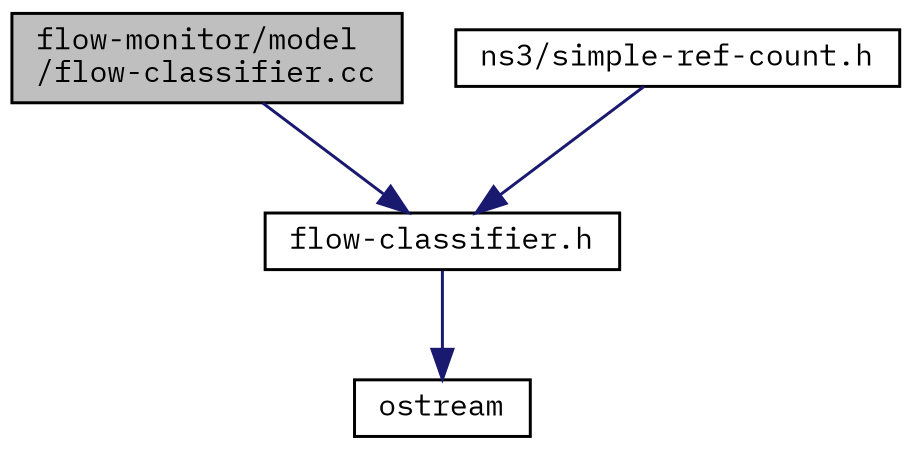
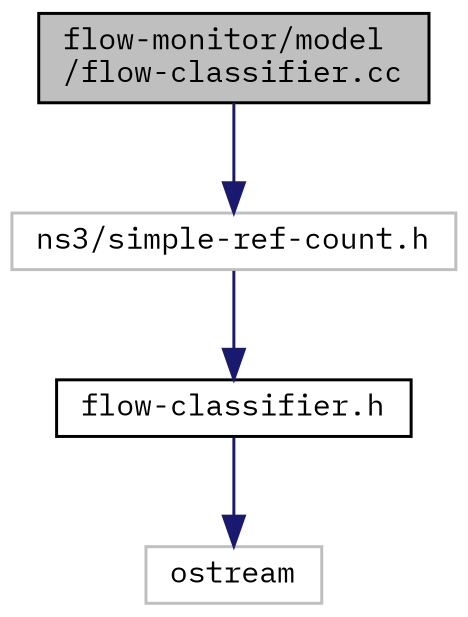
node "ns3/simple-ref-count.h": color black -> grey75
edge "flow-monitor/model /flow-classifier.cc" -> "flow-classifier.h": now "flow-monitor/model /flow-classifier.cc" -> "ns3/simple-ref-count.h"
node "ostream": color black -> grey75
